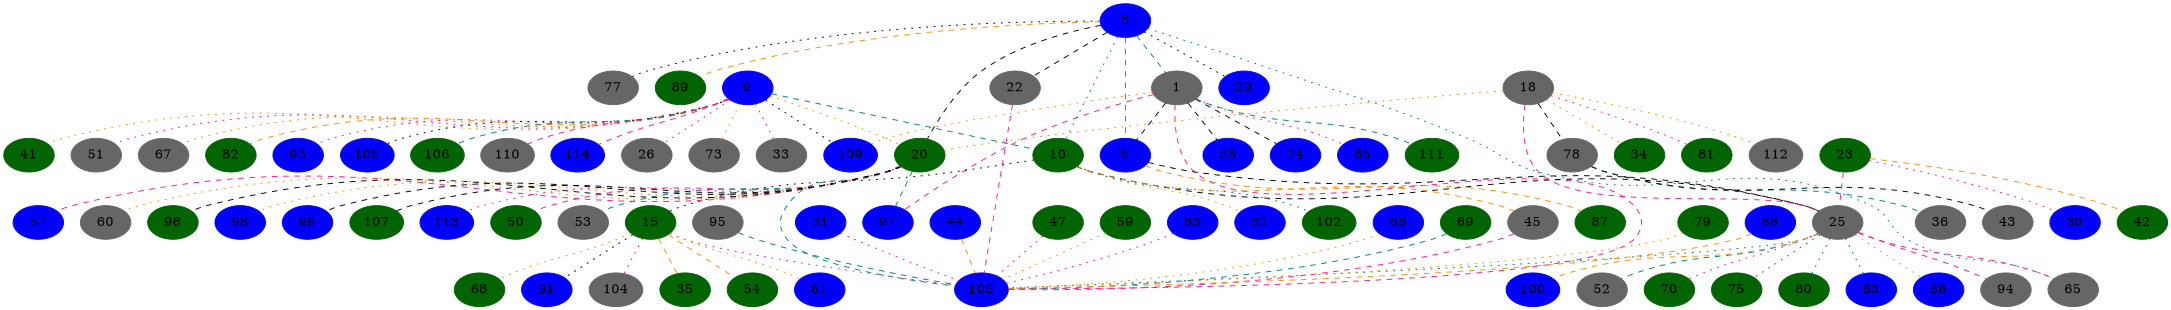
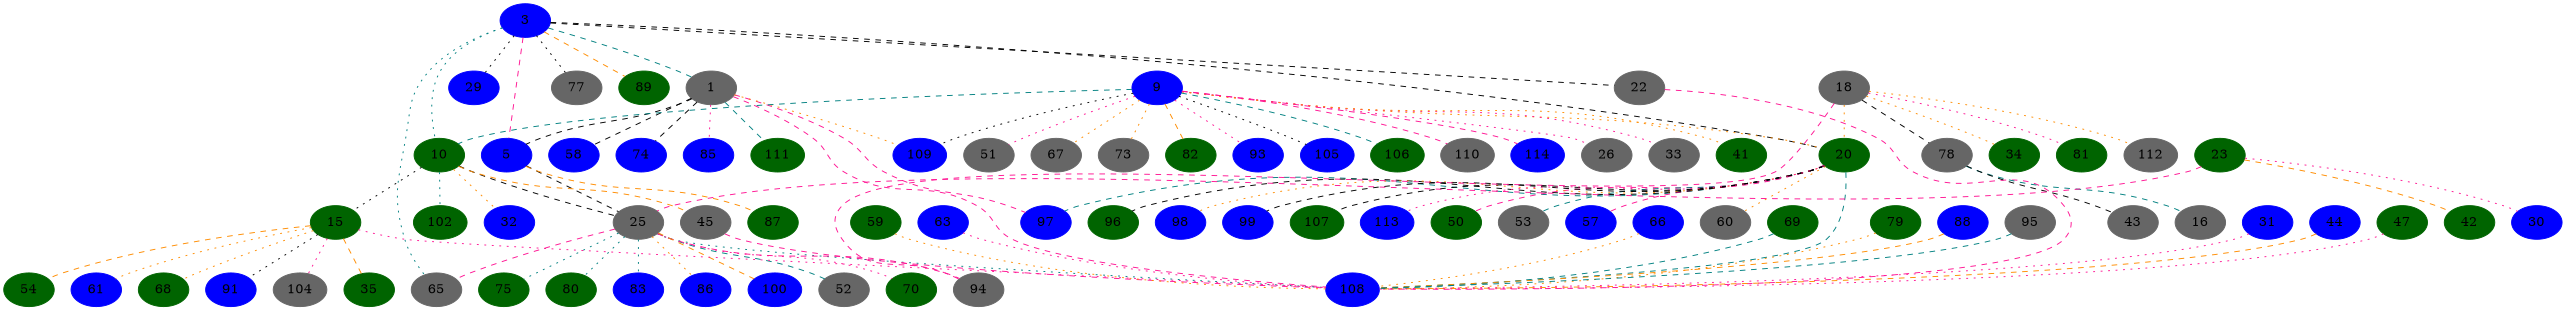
edge "18" -- "25": now "18" -- "94"
node "36": label "36" -> "16"
